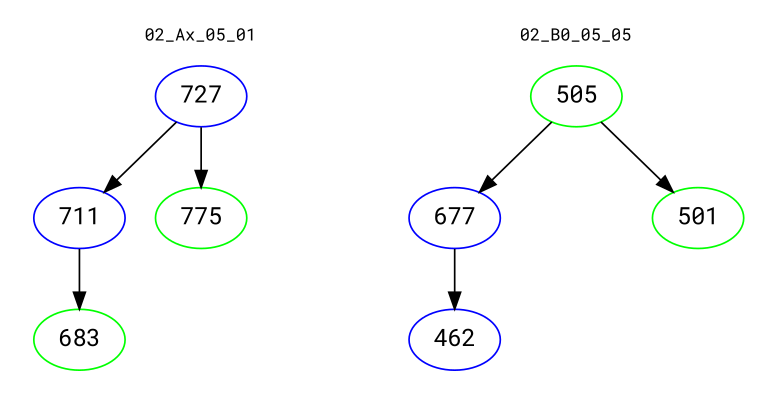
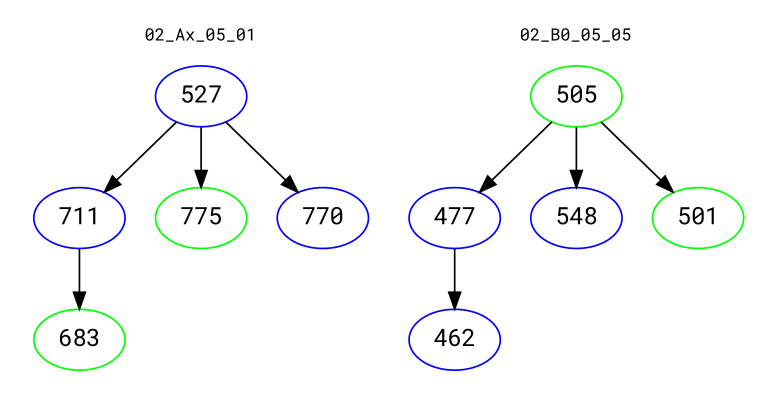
node "727": label "727" -> "527"
node "770": added
node "677": label "677" -> "477"
node "548": added
